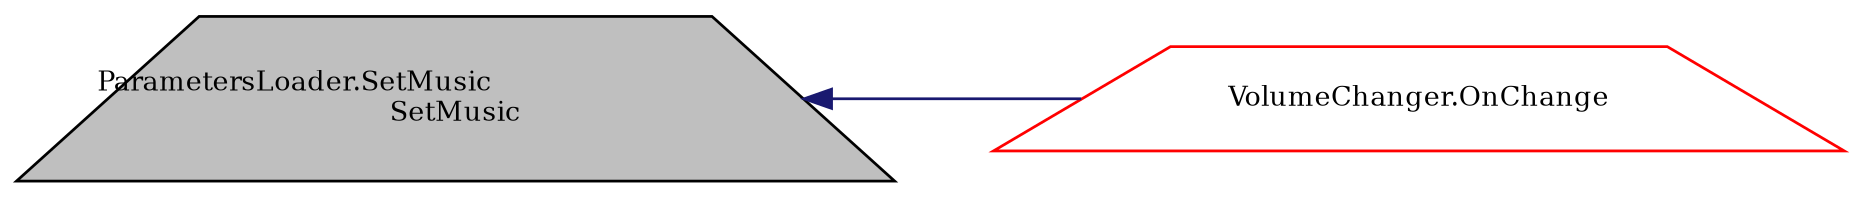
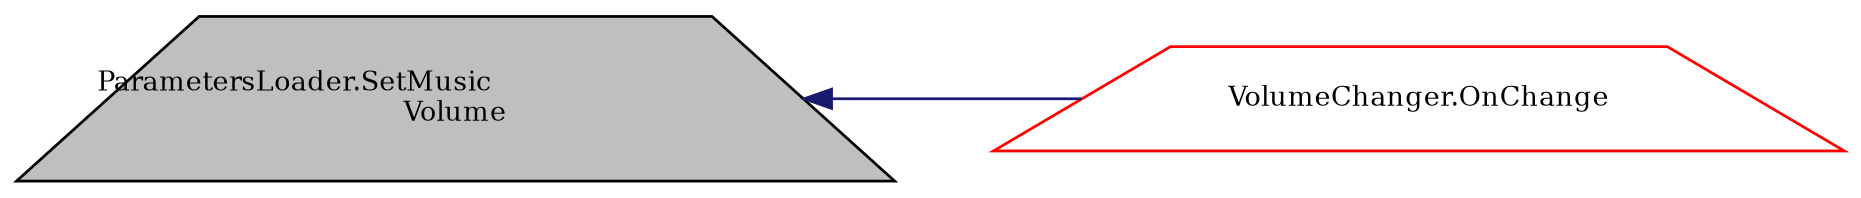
node "ParametersLoader.SetMusic SetMusic": label "ParametersLoader.SetMusic SetMusic" -> "ParametersLoader.SetMusic Volume"
